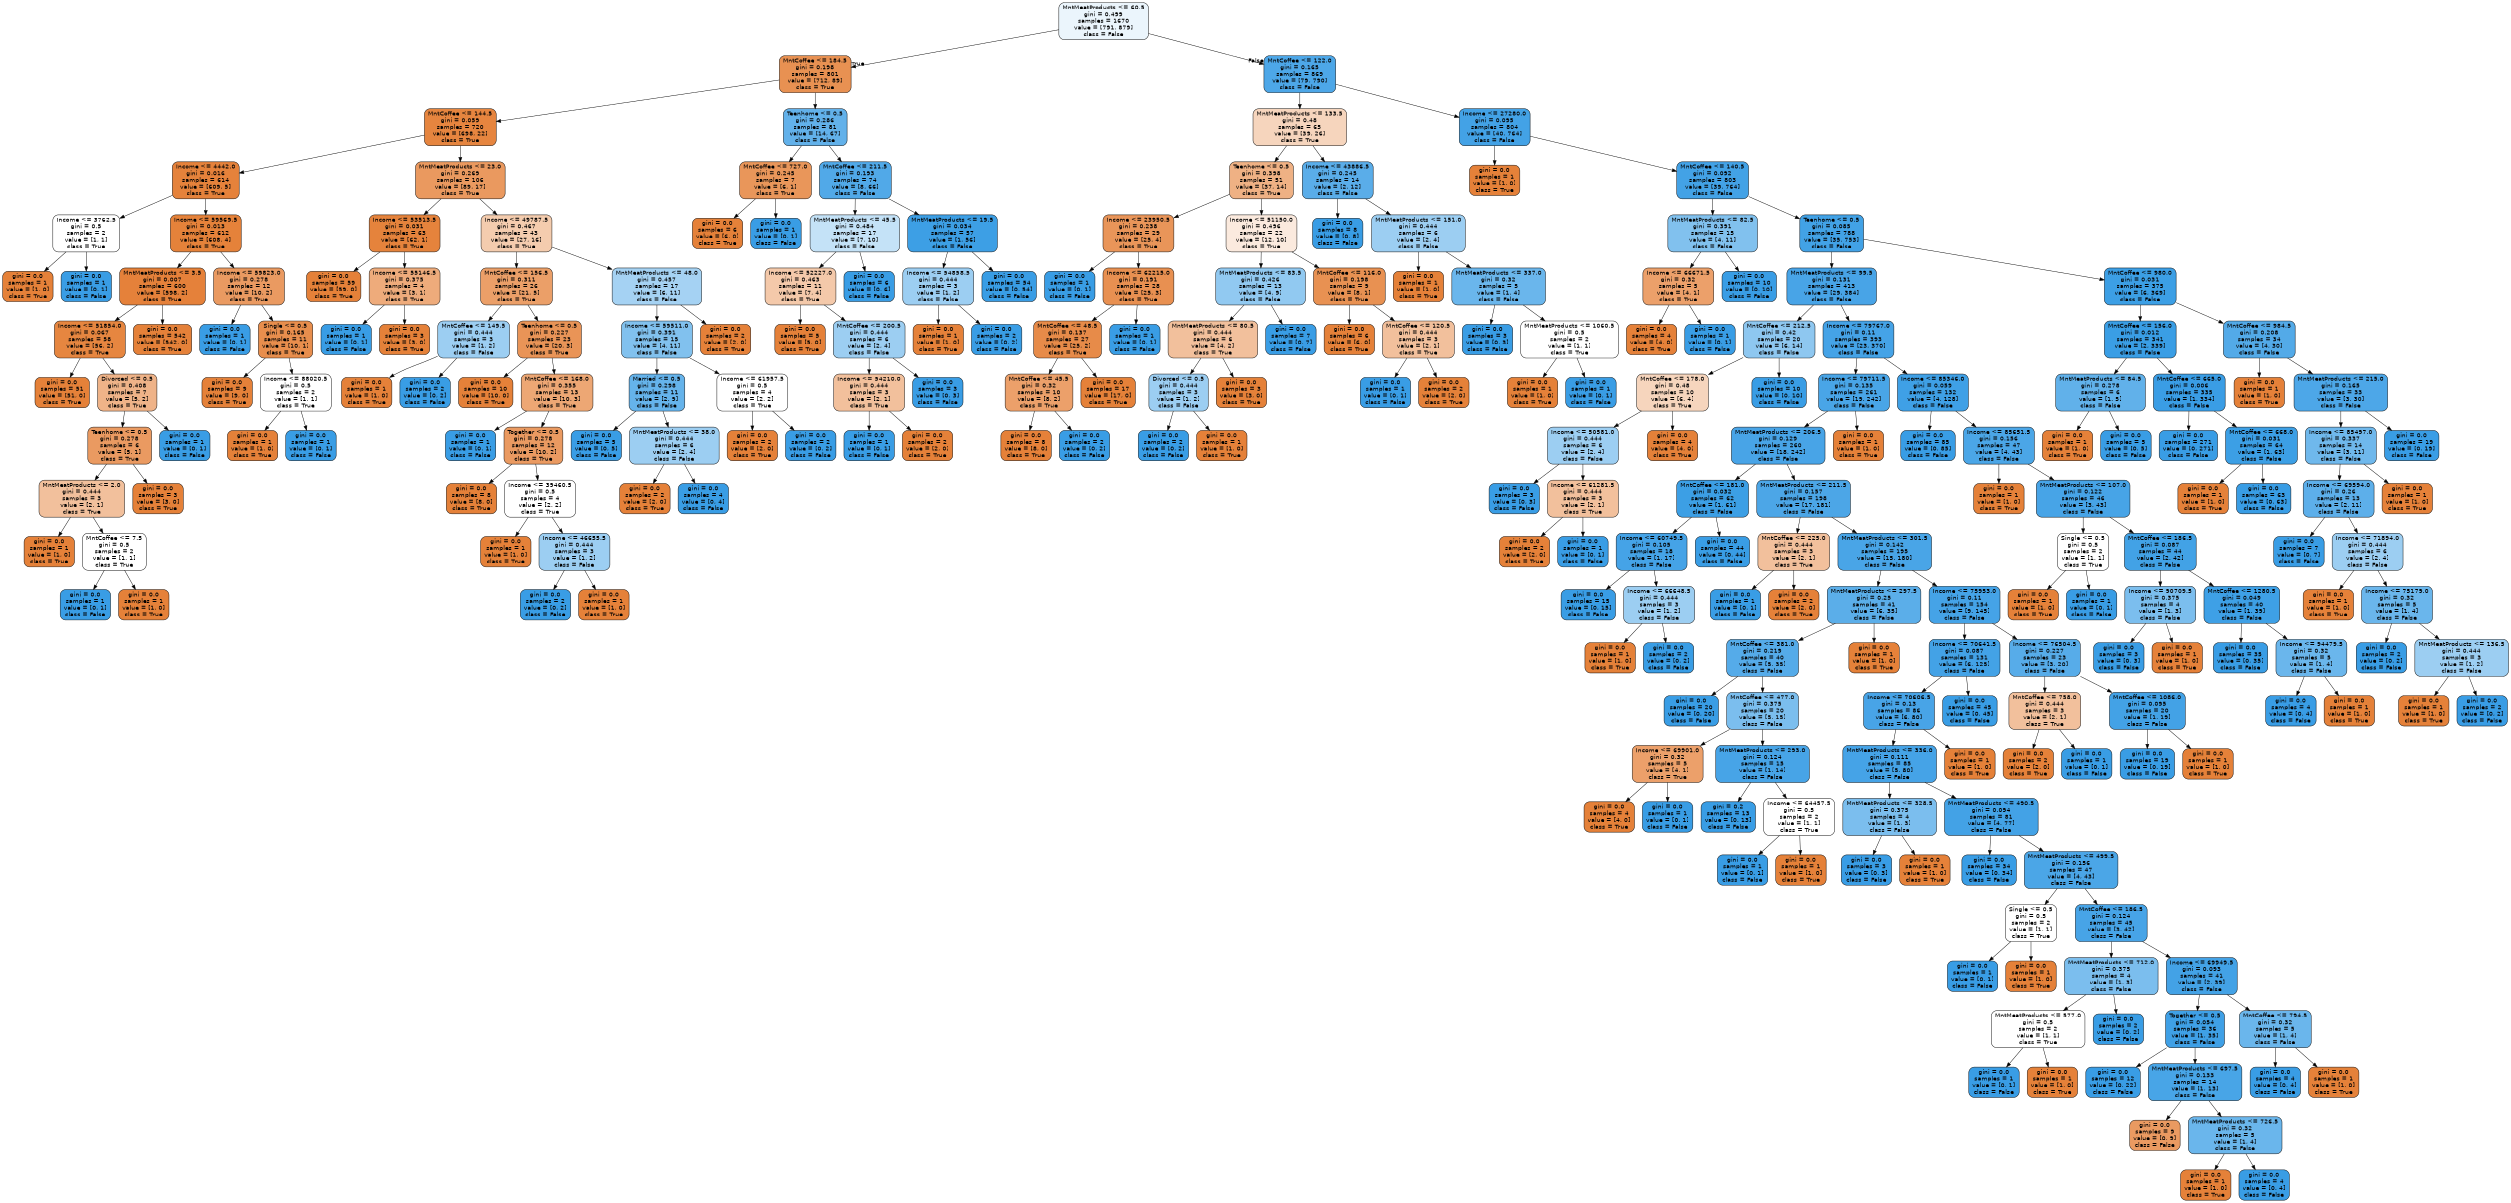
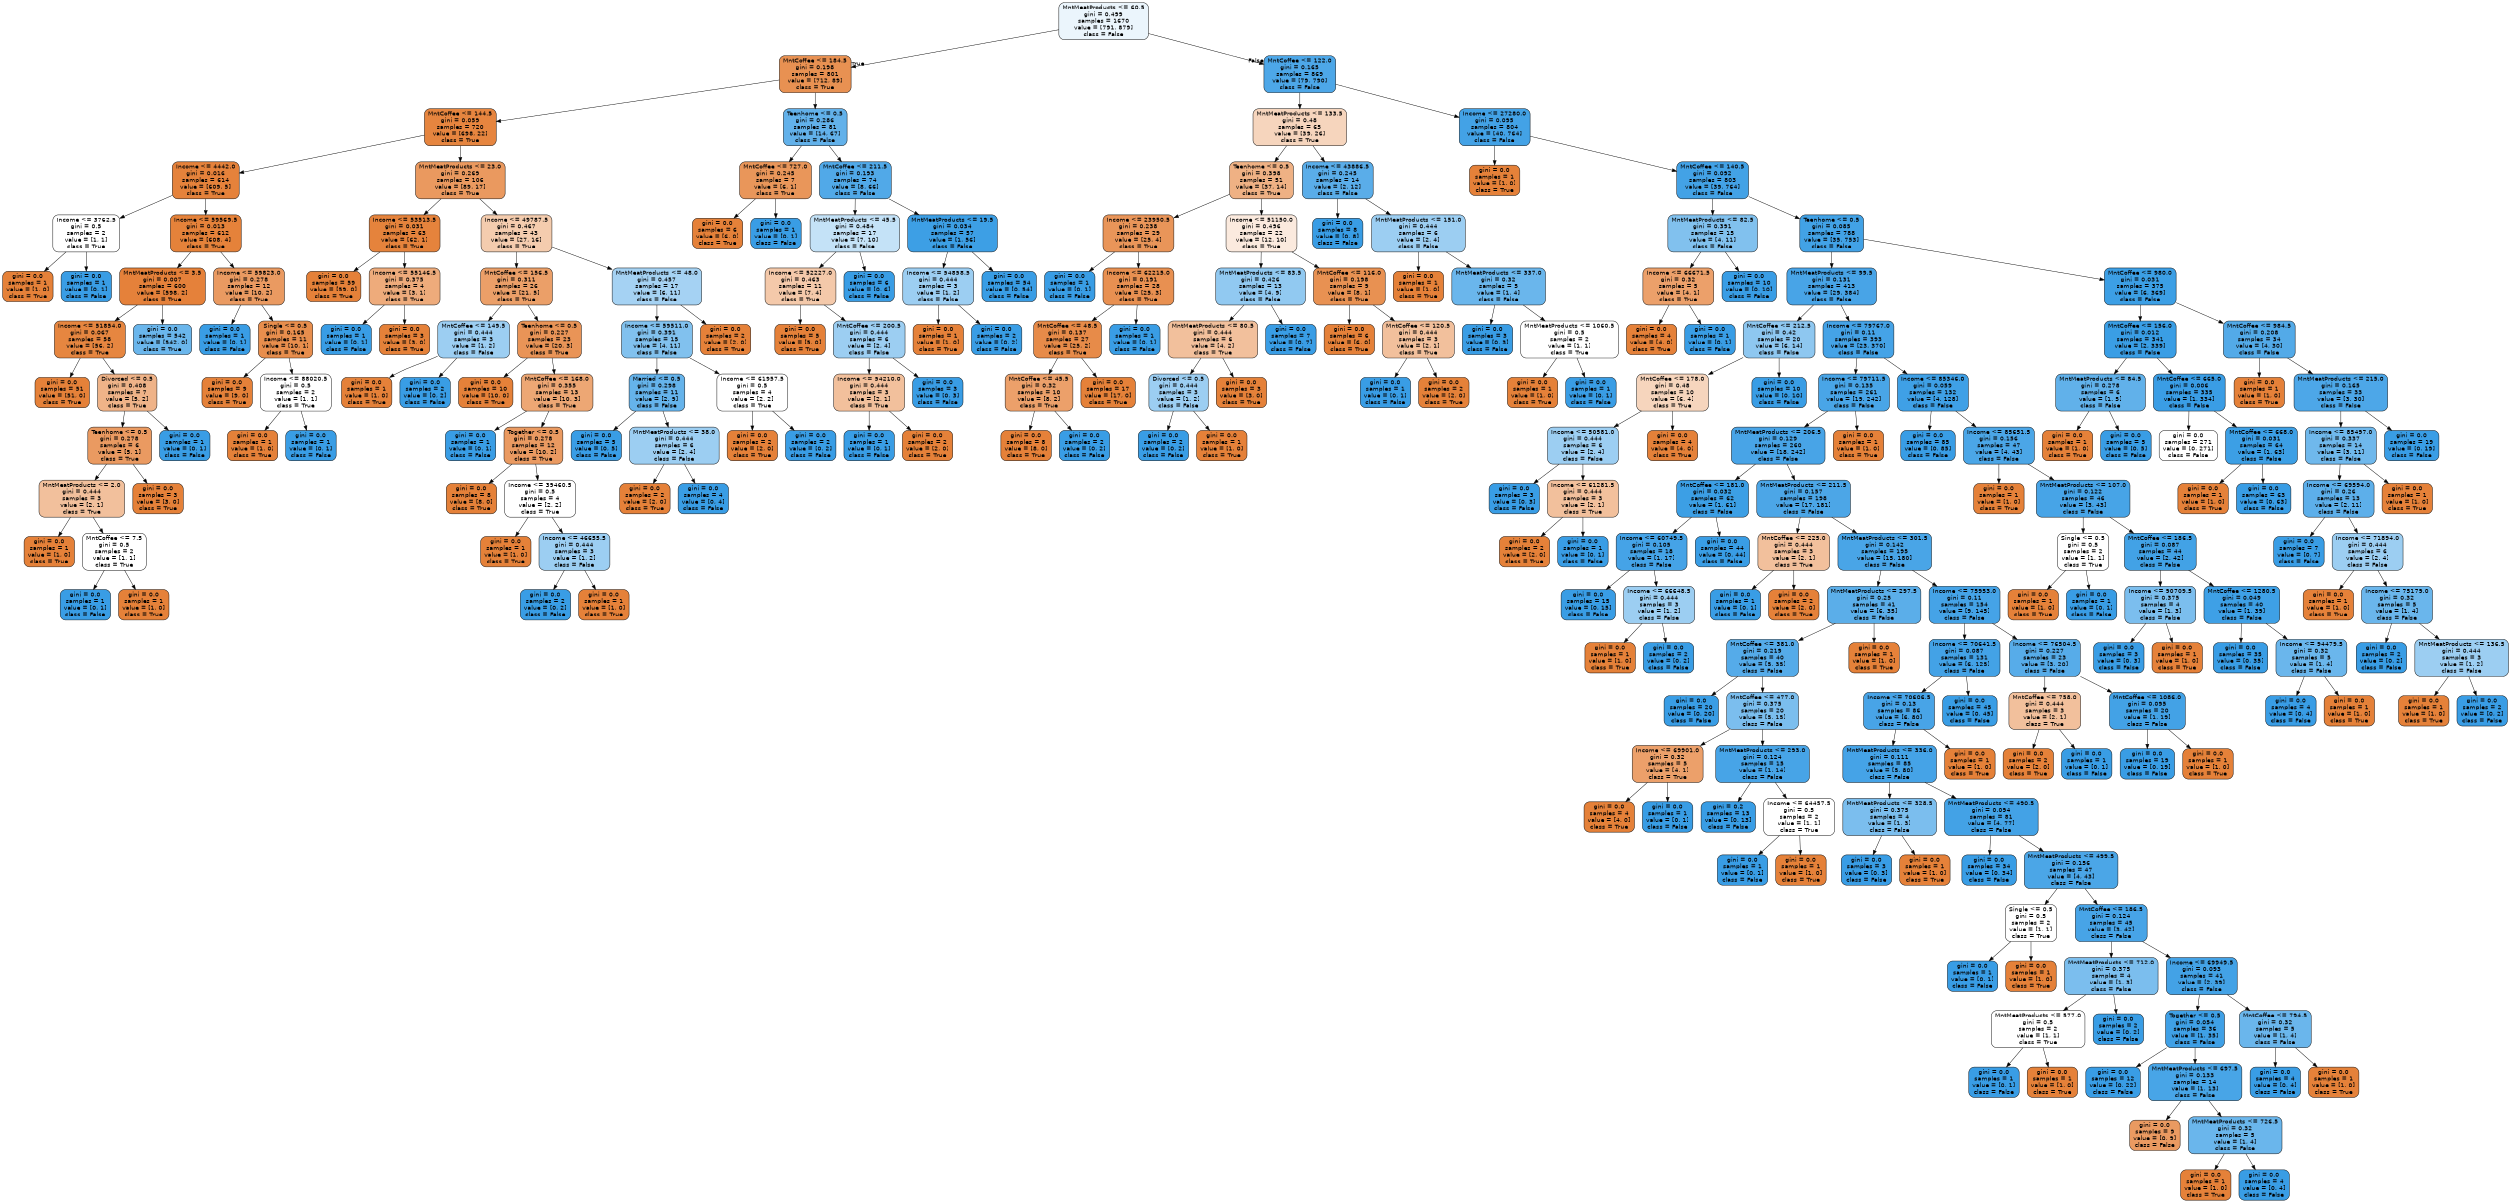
node "gini = 0.0 samples = 542 value = [542, 0] class = True": fillcolor #e58139 -> #6ab6ec
node "gini = 0.0 samples = 271 value = [0, 271] class = False": fillcolor #399de5 -> #ffffff
